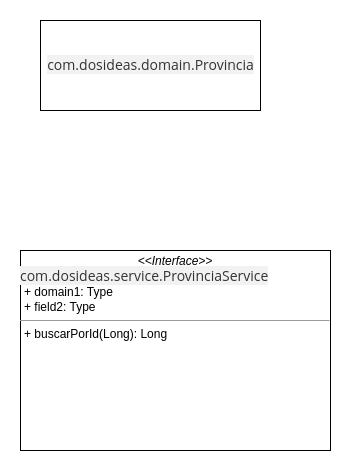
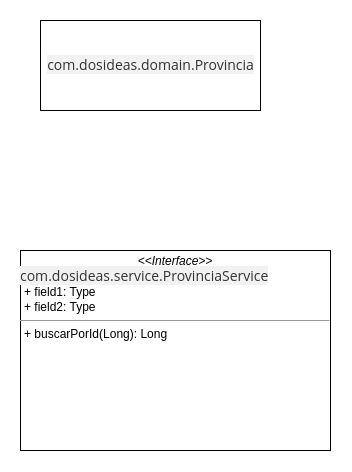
node "<<Interface>> com.dosideas.service.ProvinciaService+ domain1: Type + field2: Type + buscarPorId(Long): Long": label "<<Interface>> com.dosideas.service.ProvinciaService+ domain1: Type + field2: Type + buscarPorId(Long): Long" -> "<<Interface>> com.dosideas.service.ProvinciaService+ field1: Type + field2: Type + buscarPorId(Long): Long"
